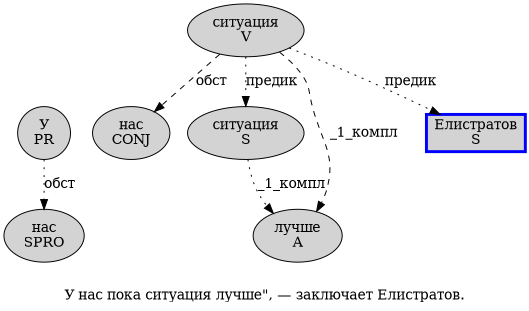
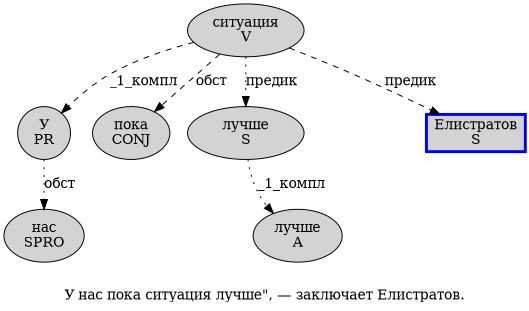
edge "ситуация V" -> "Елистратов S": style dotted -> dashed
edge "ситуация V" -> "лучше A": now "ситуация V" -> "У PR"
node "нас CONJ": label "нас CONJ" -> "пока CONJ"
node "ситуация S": label "ситуация S" -> "лучше S"
